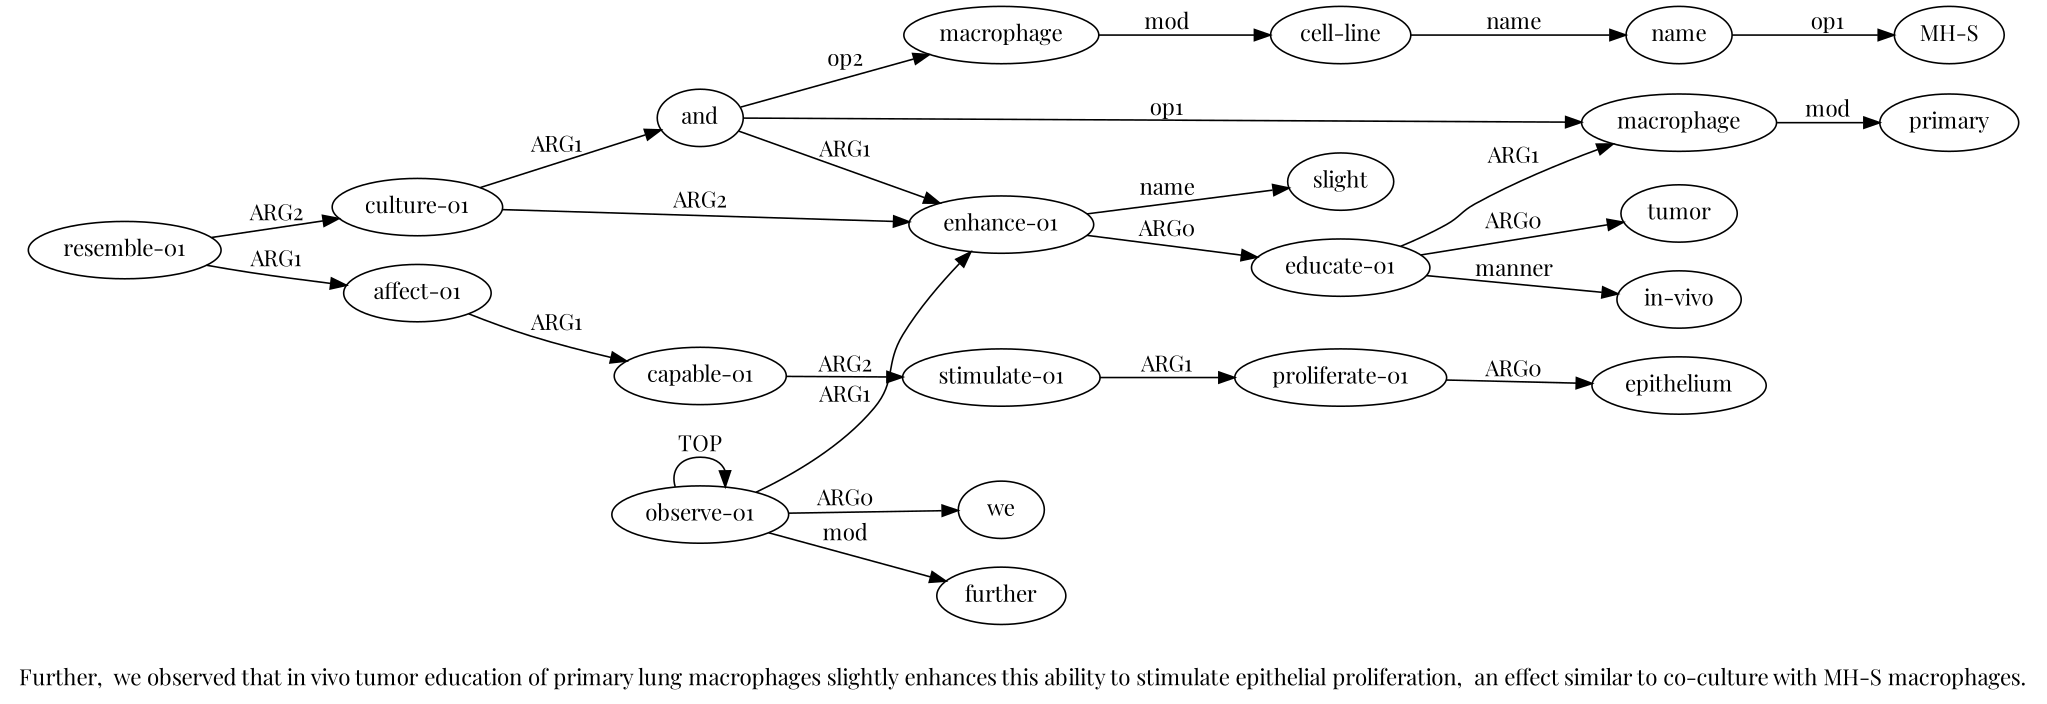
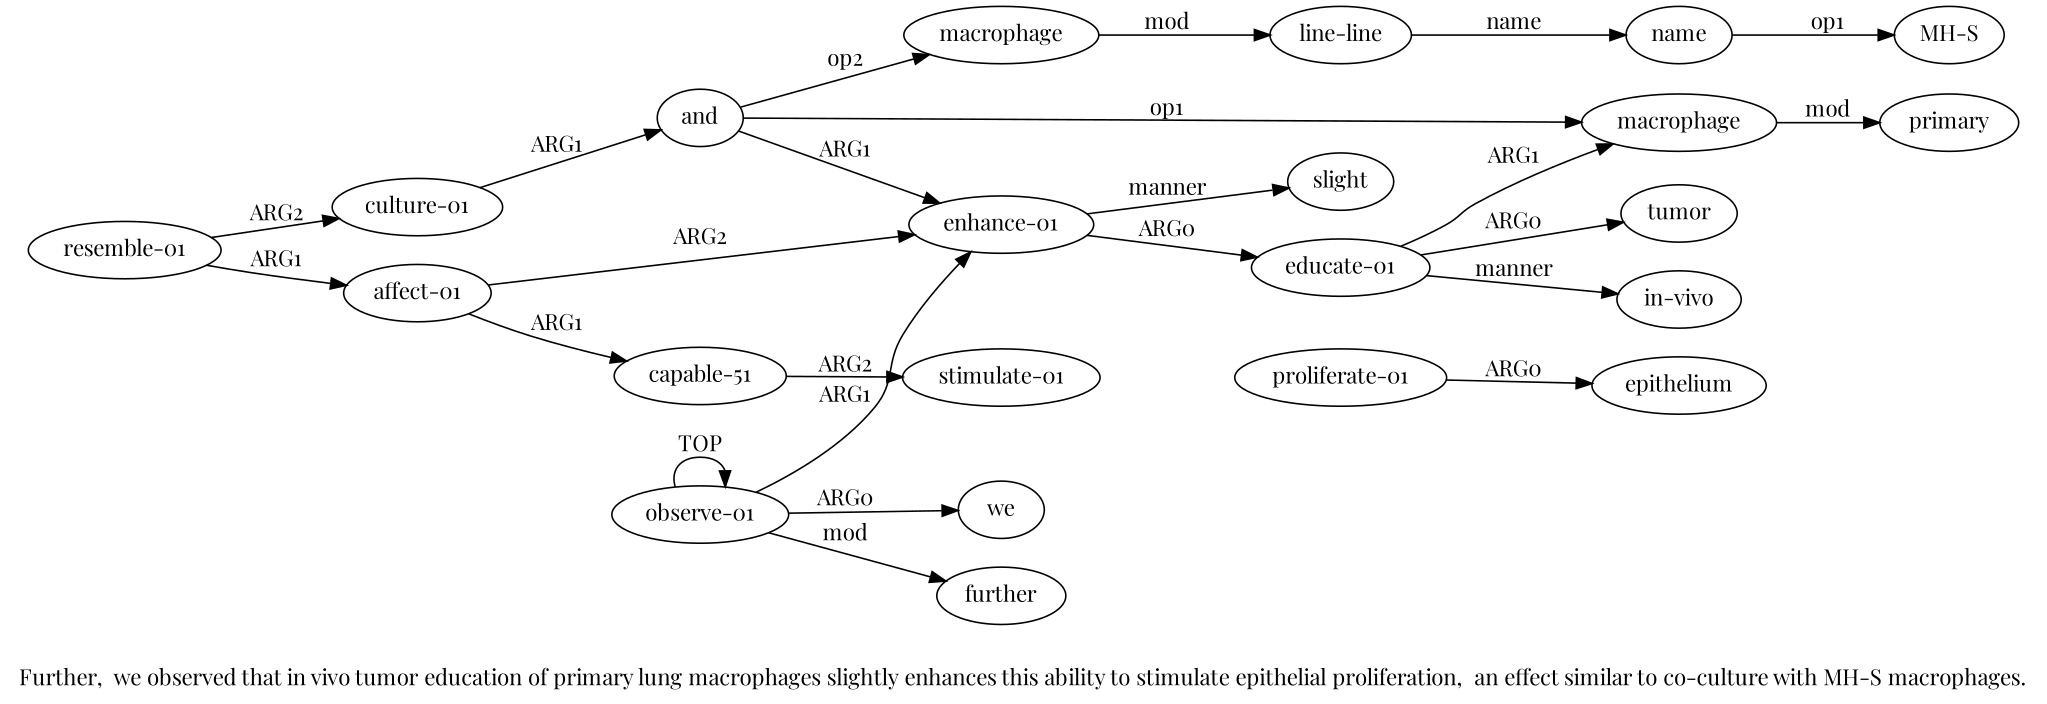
node "cell-line": label "cell-line" -> "line-line"
edge "enhance-01" -> "slight": label "name" -> "manner"
edge "culture-01" -> "enhance-01": now "affect-01" -> "enhance-01"
node "capable-01": label "capable-01" -> "capable-51"
edge "stimulate-01" -> "proliferate-01": removed, label "ARG1"
